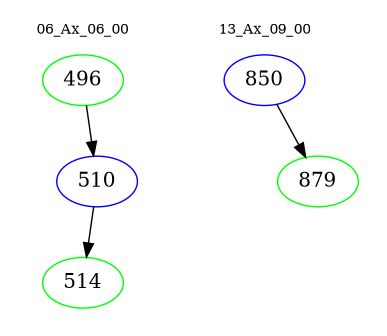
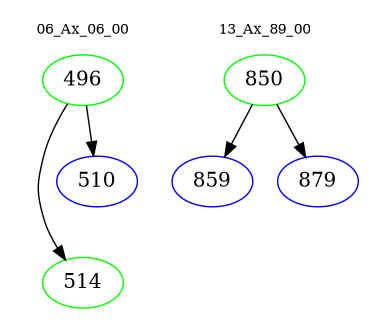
cluster "13_Ax_09_00": label "13_Ax_09_00" -> "13_Ax_89_00"
node "850": color blue -> green
node "859": added
node "879": color green -> blue
edge "510" -> "514": now "496" -> "514"
